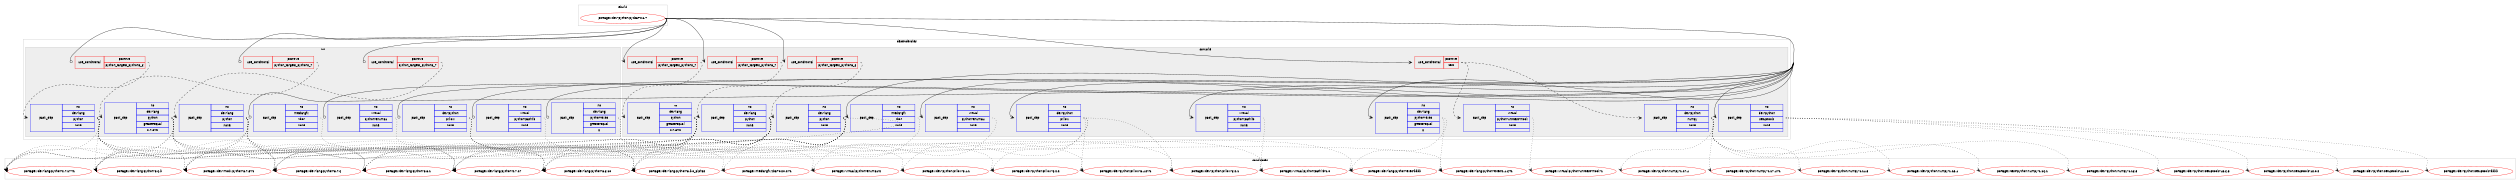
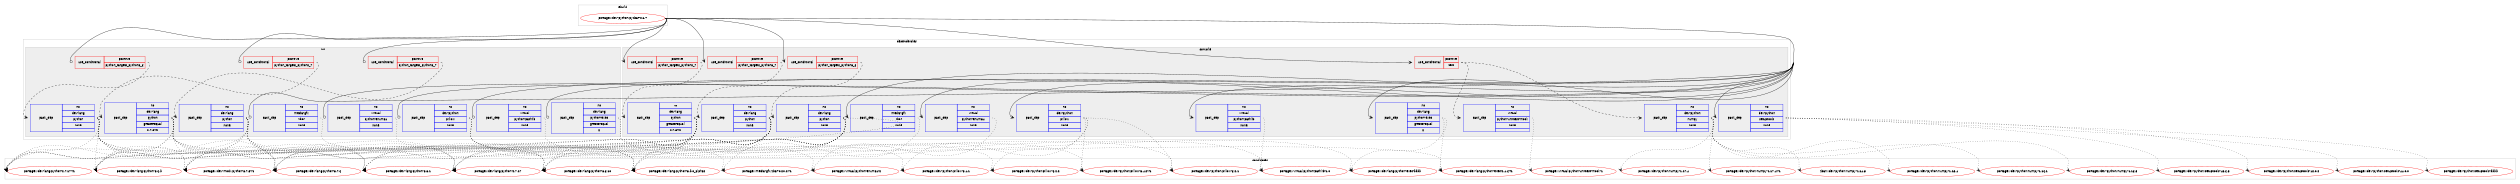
node "portage://dev-python/numpy-1.14.5": label "portage://dev-python/numpy-1.14.5" -> "zbar://dev-python/numpy-1.14.5"
node "portage://test-python/numpy-1.16.1": label "portage://test-python/numpy-1.16.1" -> "portage://dev-python/numpy-1.16.1"
